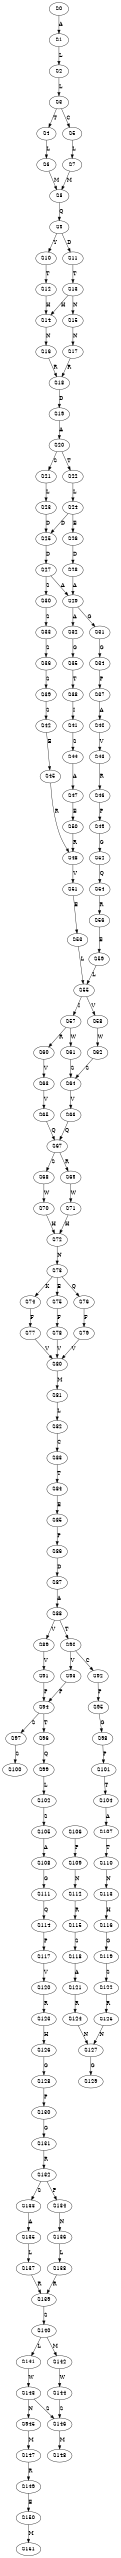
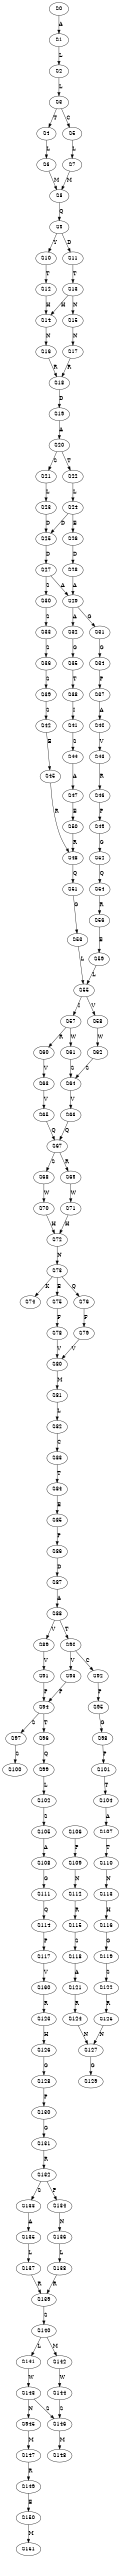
edge "S48" -> "S51": label "V" -> "Q"
edge "S51" -> "S53": label "E" -> "G"
node "S77": removed
node "S120": label "S120" -> "S160"
